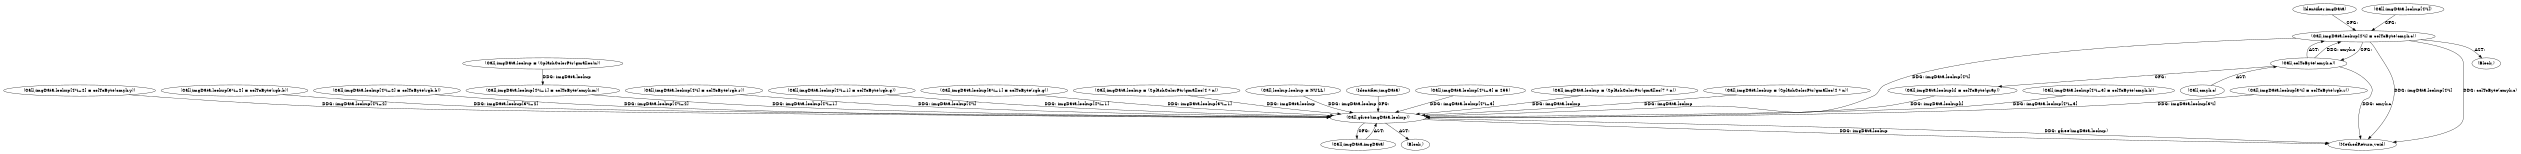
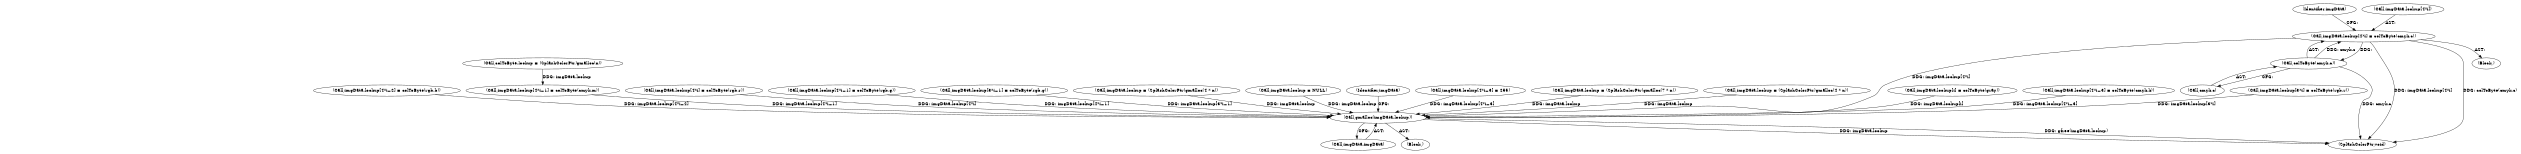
edge "(Call,imgData.lookup[4*i])" -> "(Call,imgData.lookup[4*i] = colToByte(cmyk.c))": label "CFG: " -> "AST: "
edge "(Call,imgData.lookup[4*i] = colToByte(cmyk.c))" -> "(Call,colToByte(cmyk.c))": label "CFG: " -> "DDG: "
node "(Call,imgData.lookup = (SplashColorPtr)gmalloc(n))": label "(Call,imgData.lookup = (SplashColorPtr)gmalloc(n))" -> "(Call,colToByte.lookup = (SplashColorPtr)gmalloc(n))"
edge "(Call,colToByte(cmyk.c))" -> "(Call,imgData.lookup[i] = colToByte(gray))": now "(Call,colToByte(cmyk.c))" -> "(Call,cmyk.c)"
node "(Call,imgData.lookup[4*i+2] = colToByte(cmyk.y))": removed
node "(Call,imgData.lookup[3*i+2] = colToByte(rgb.b))": removed
node "(Call,lookup.lookup = NULL)": label "(Call,lookup.lookup = NULL)" -> "(Call,imgData.lookup = NULL)"
node "(Call,gfree(imgData.lookup))": label "(Call,gfree(imgData.lookup))" -> "(Call,gmalloc(imgData.lookup))"
node "(MethodReturn,void)": label "(MethodReturn,void)" -> "(SplashColorPtr,void)"
